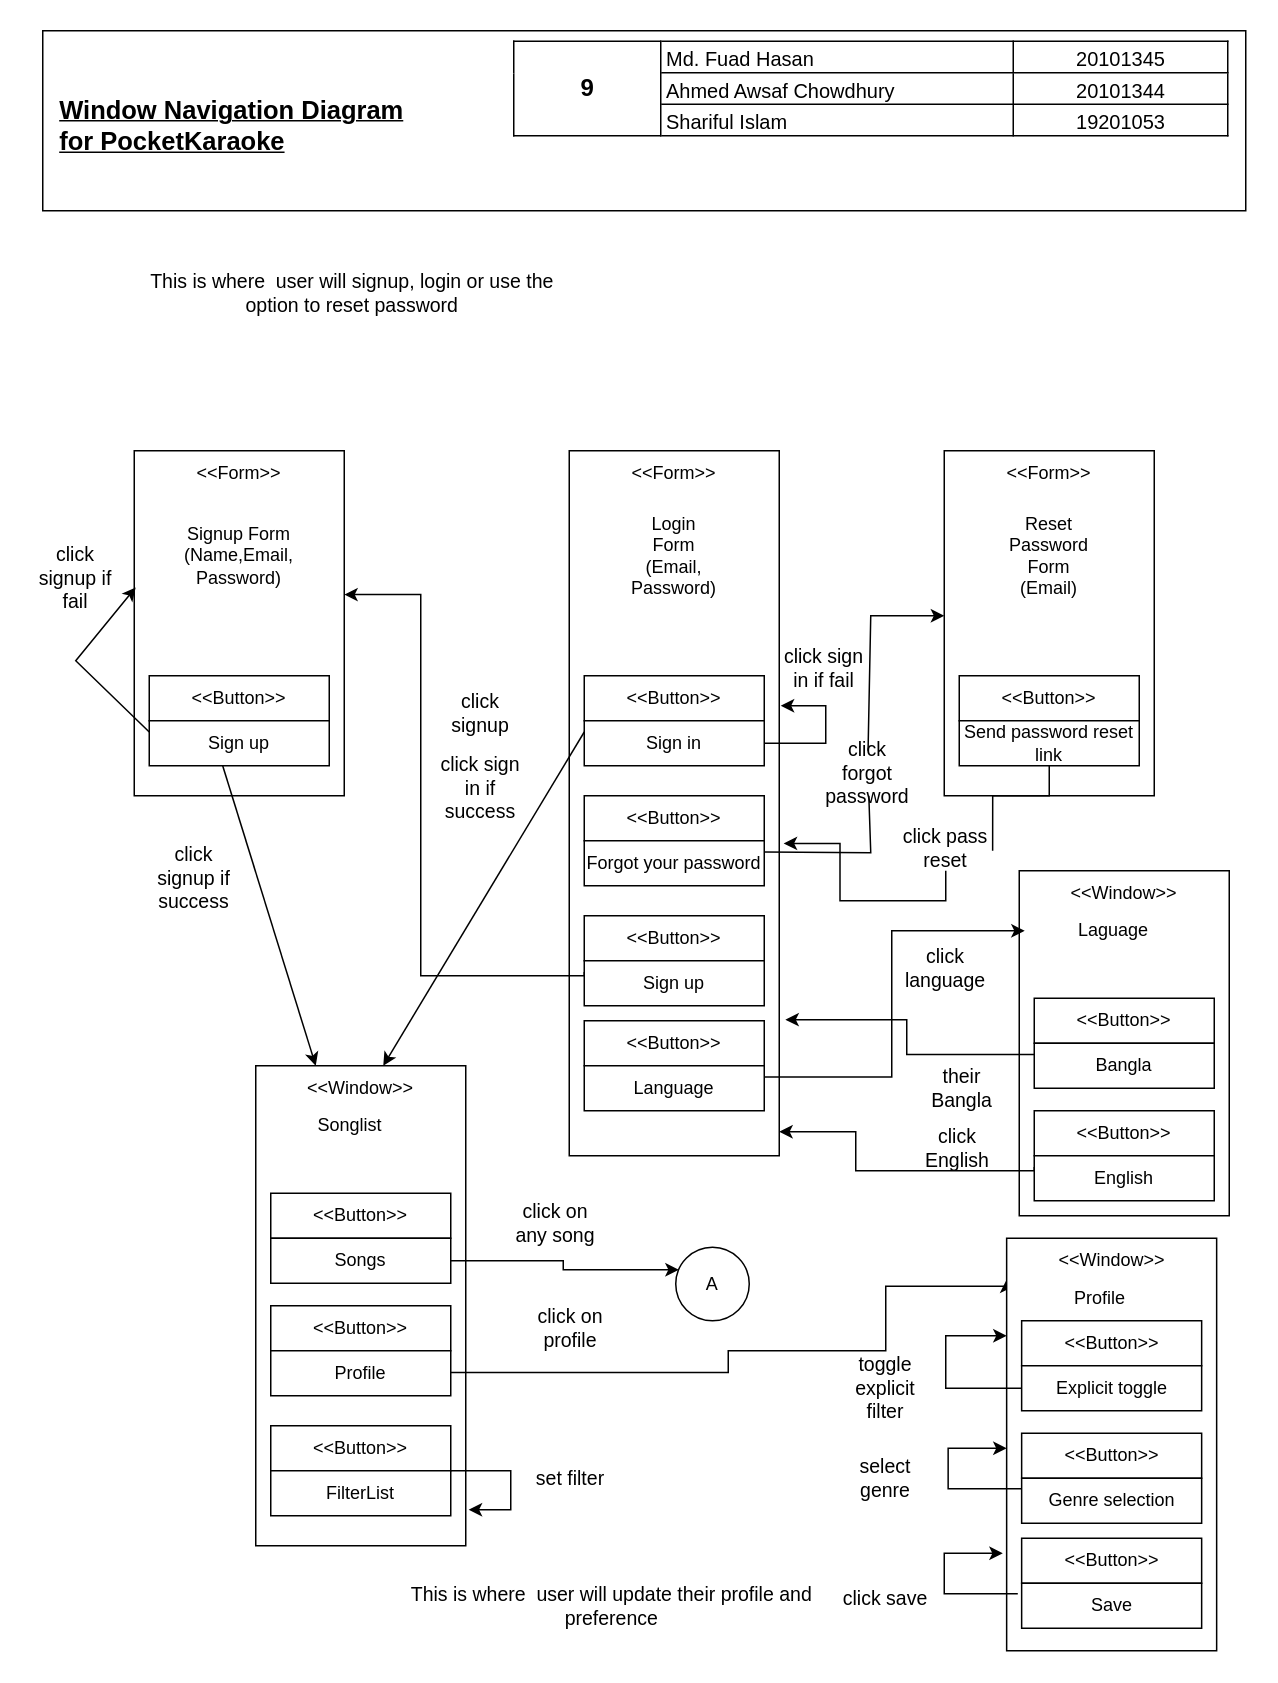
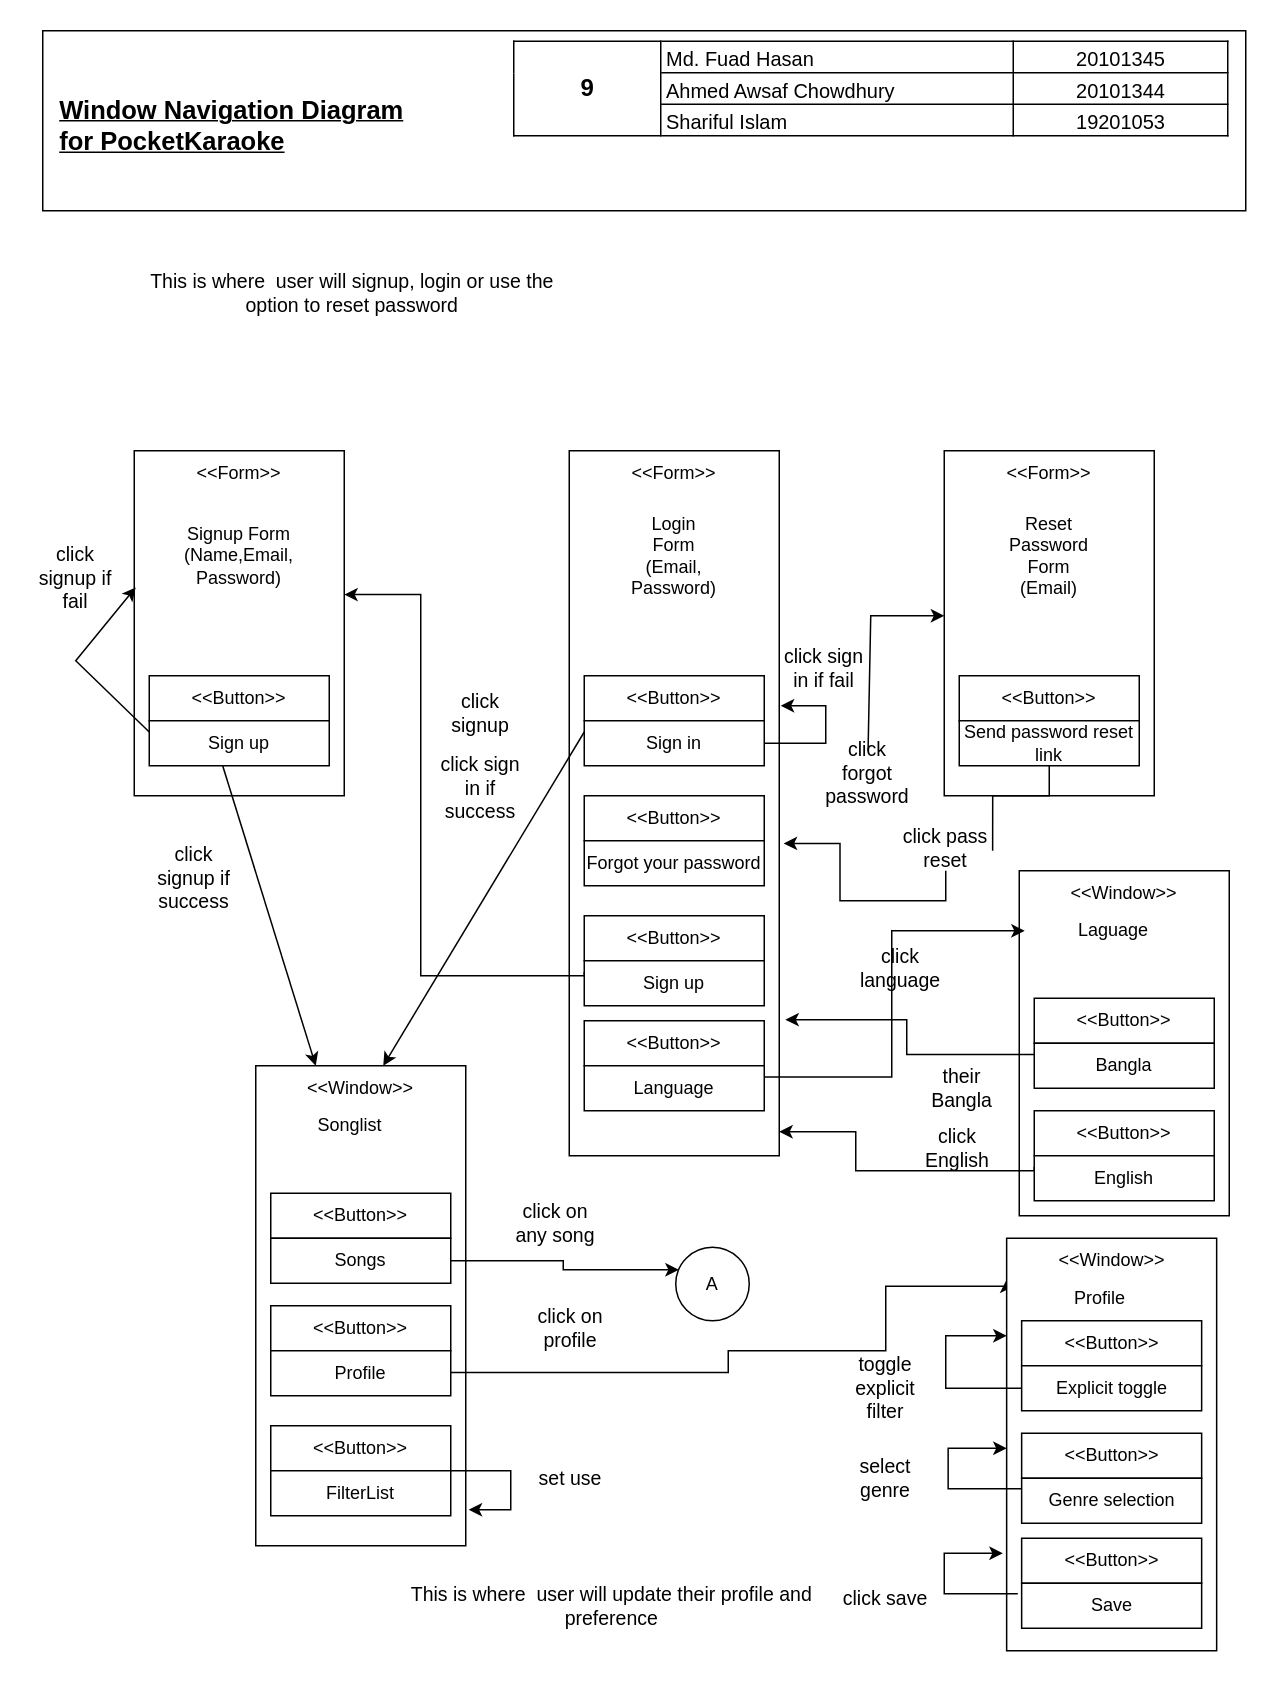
edge "click forgot password" -- "Forgot your password": removed
node "click language": moved (946, 968) -> (901, 968)
node "set filter": label "set filter" -> "set use"
